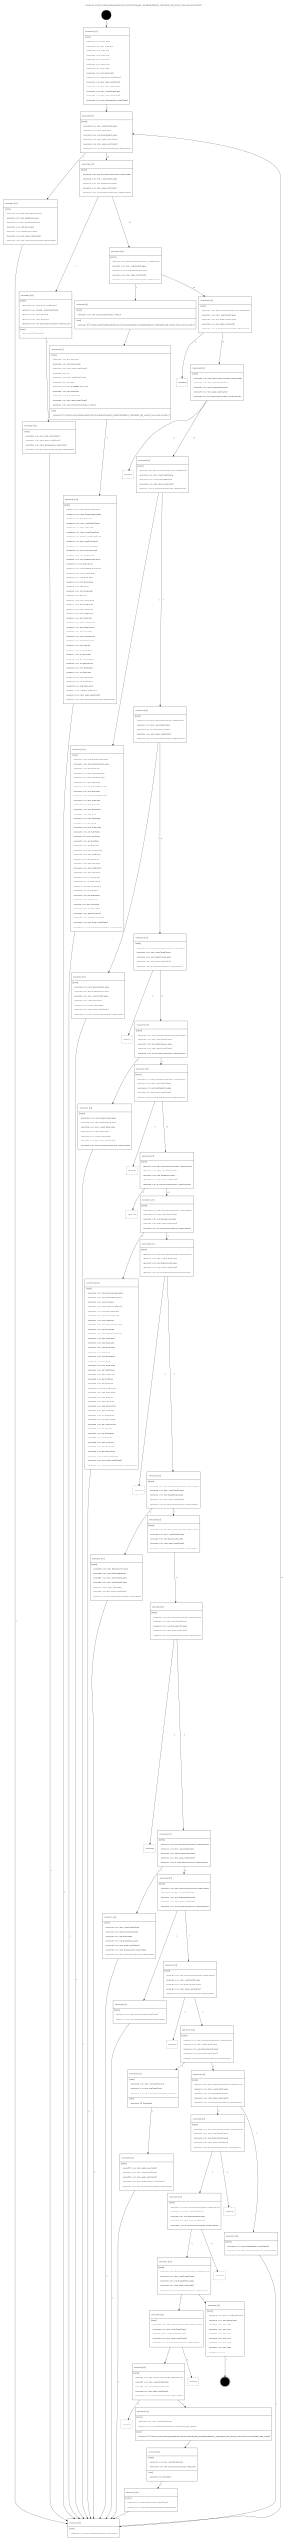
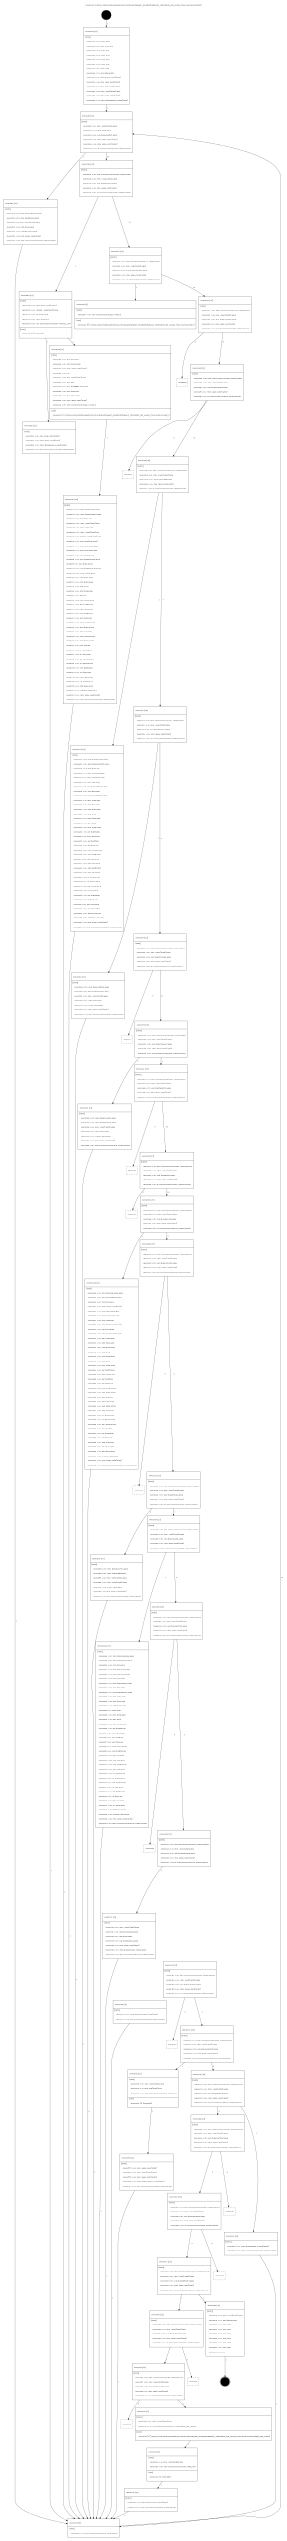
edge "0x401694 [5]" -> "0x401699 [44]": now "0x4015bb [23]" -> "0x401699 [44]"
node "0x4018a6 [144]": added
node "0x40142a [25]": removed
